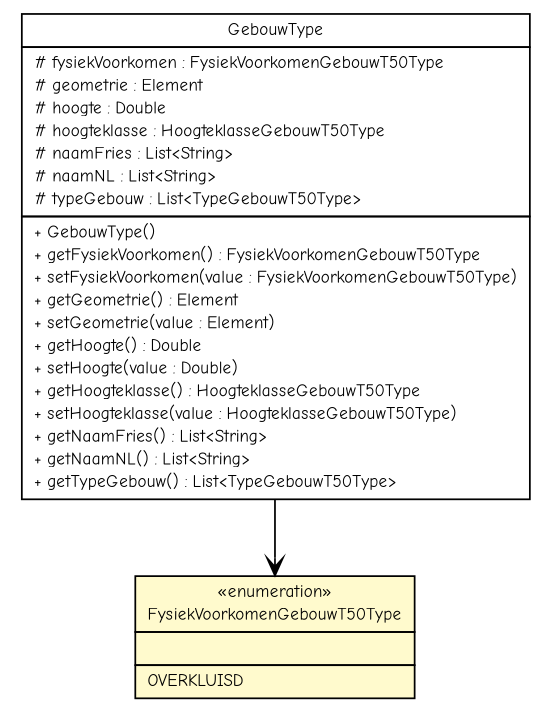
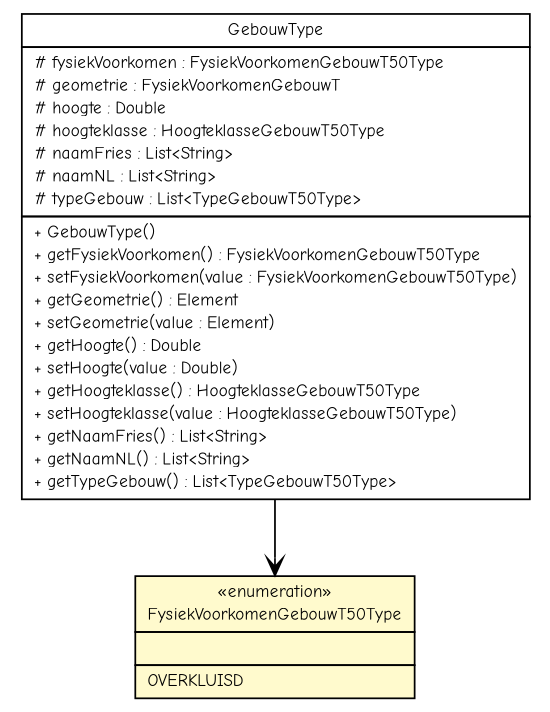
node "GebouwType": text "# geometrie : Element" -> "# geometrie : FysiekVoorkomenGebouwT"
